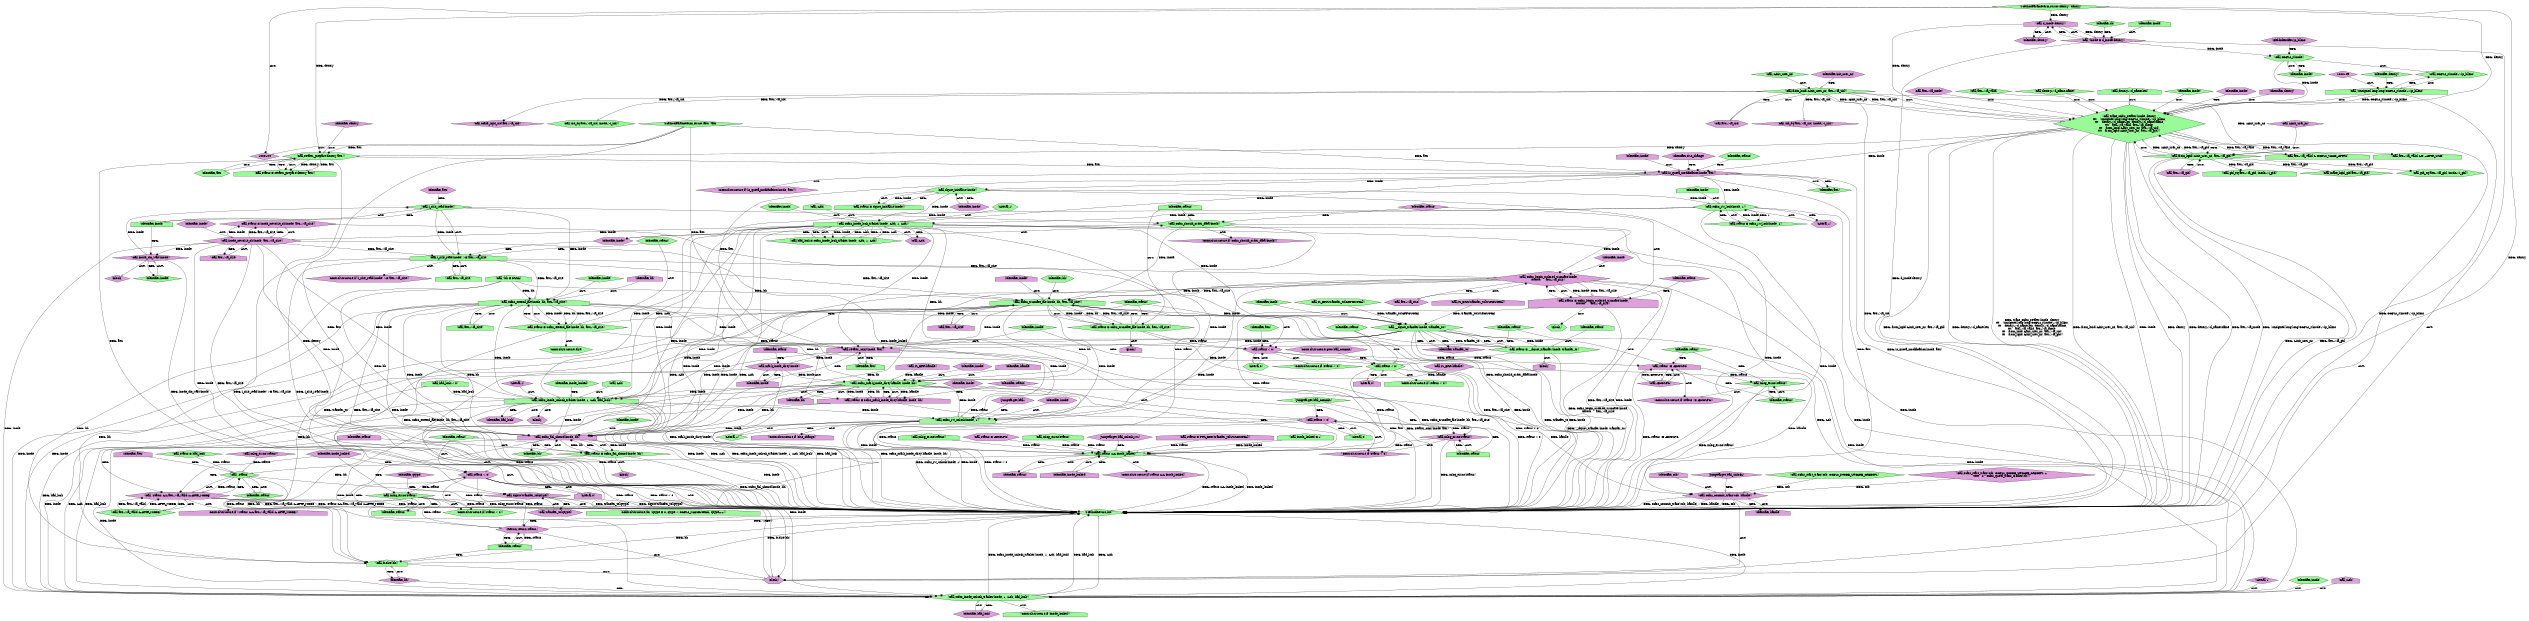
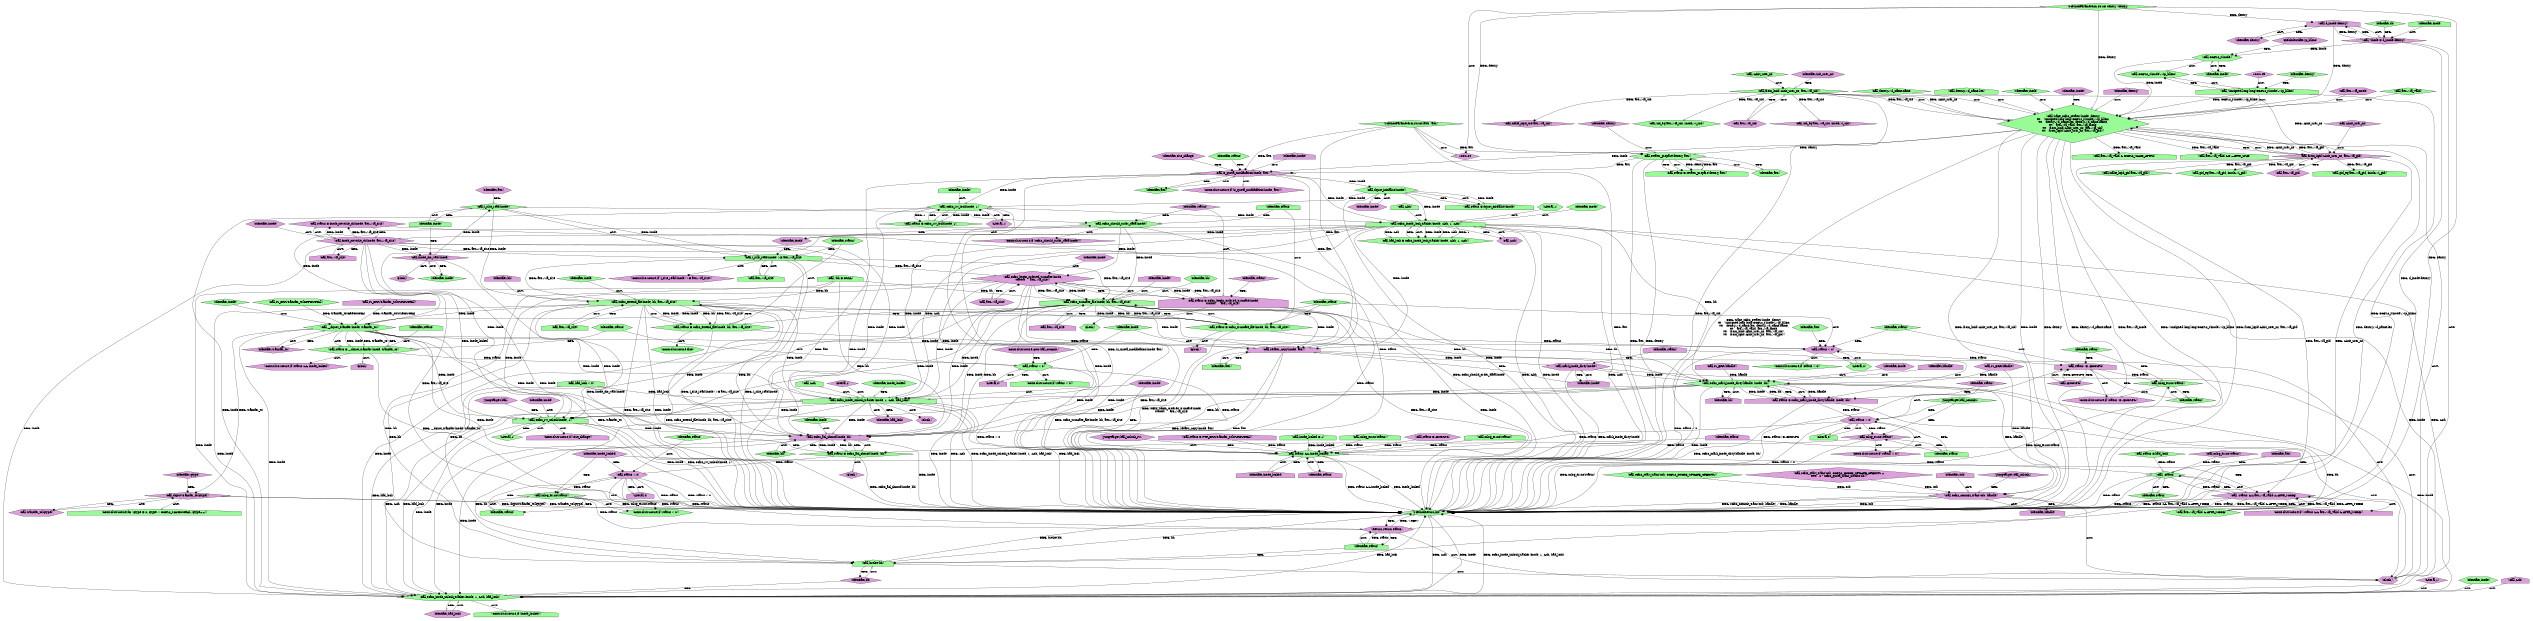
node "(Call,from_kgid(&init_user_ns, attr->ia_gid))": fillcolor palegreen -> plum
edge "(Call,__dquot_transfer(inode, transfer_to))" -> "(Call,ocfs2_acl_chmod(inode, bh))": added, label "DDG: inode"
edge "(Call,status && inode_locked)" -> "(ControlStructure,if (status && inode_locked))": now "(Call,status = __dquot_transfer(inode, transfer_to))" -> "(ControlStructure,if (status && inode_locked))"
